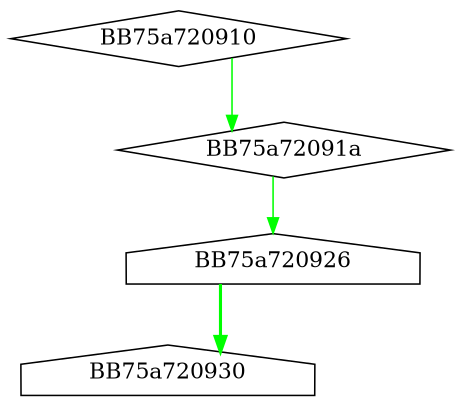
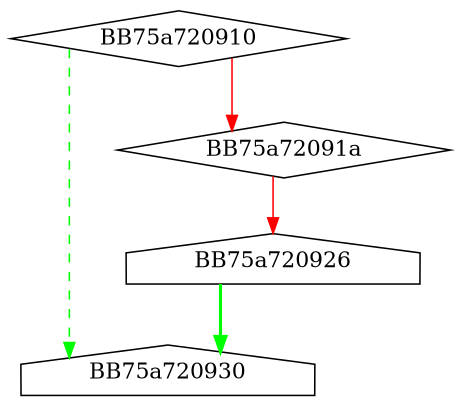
edge "BB75a720910" -> "BB75a72091a": color green -> red
edge "BB75a720910" -> "BB75a720930": added
edge "BB75a72091a" -> "BB75a720926": color green -> red
